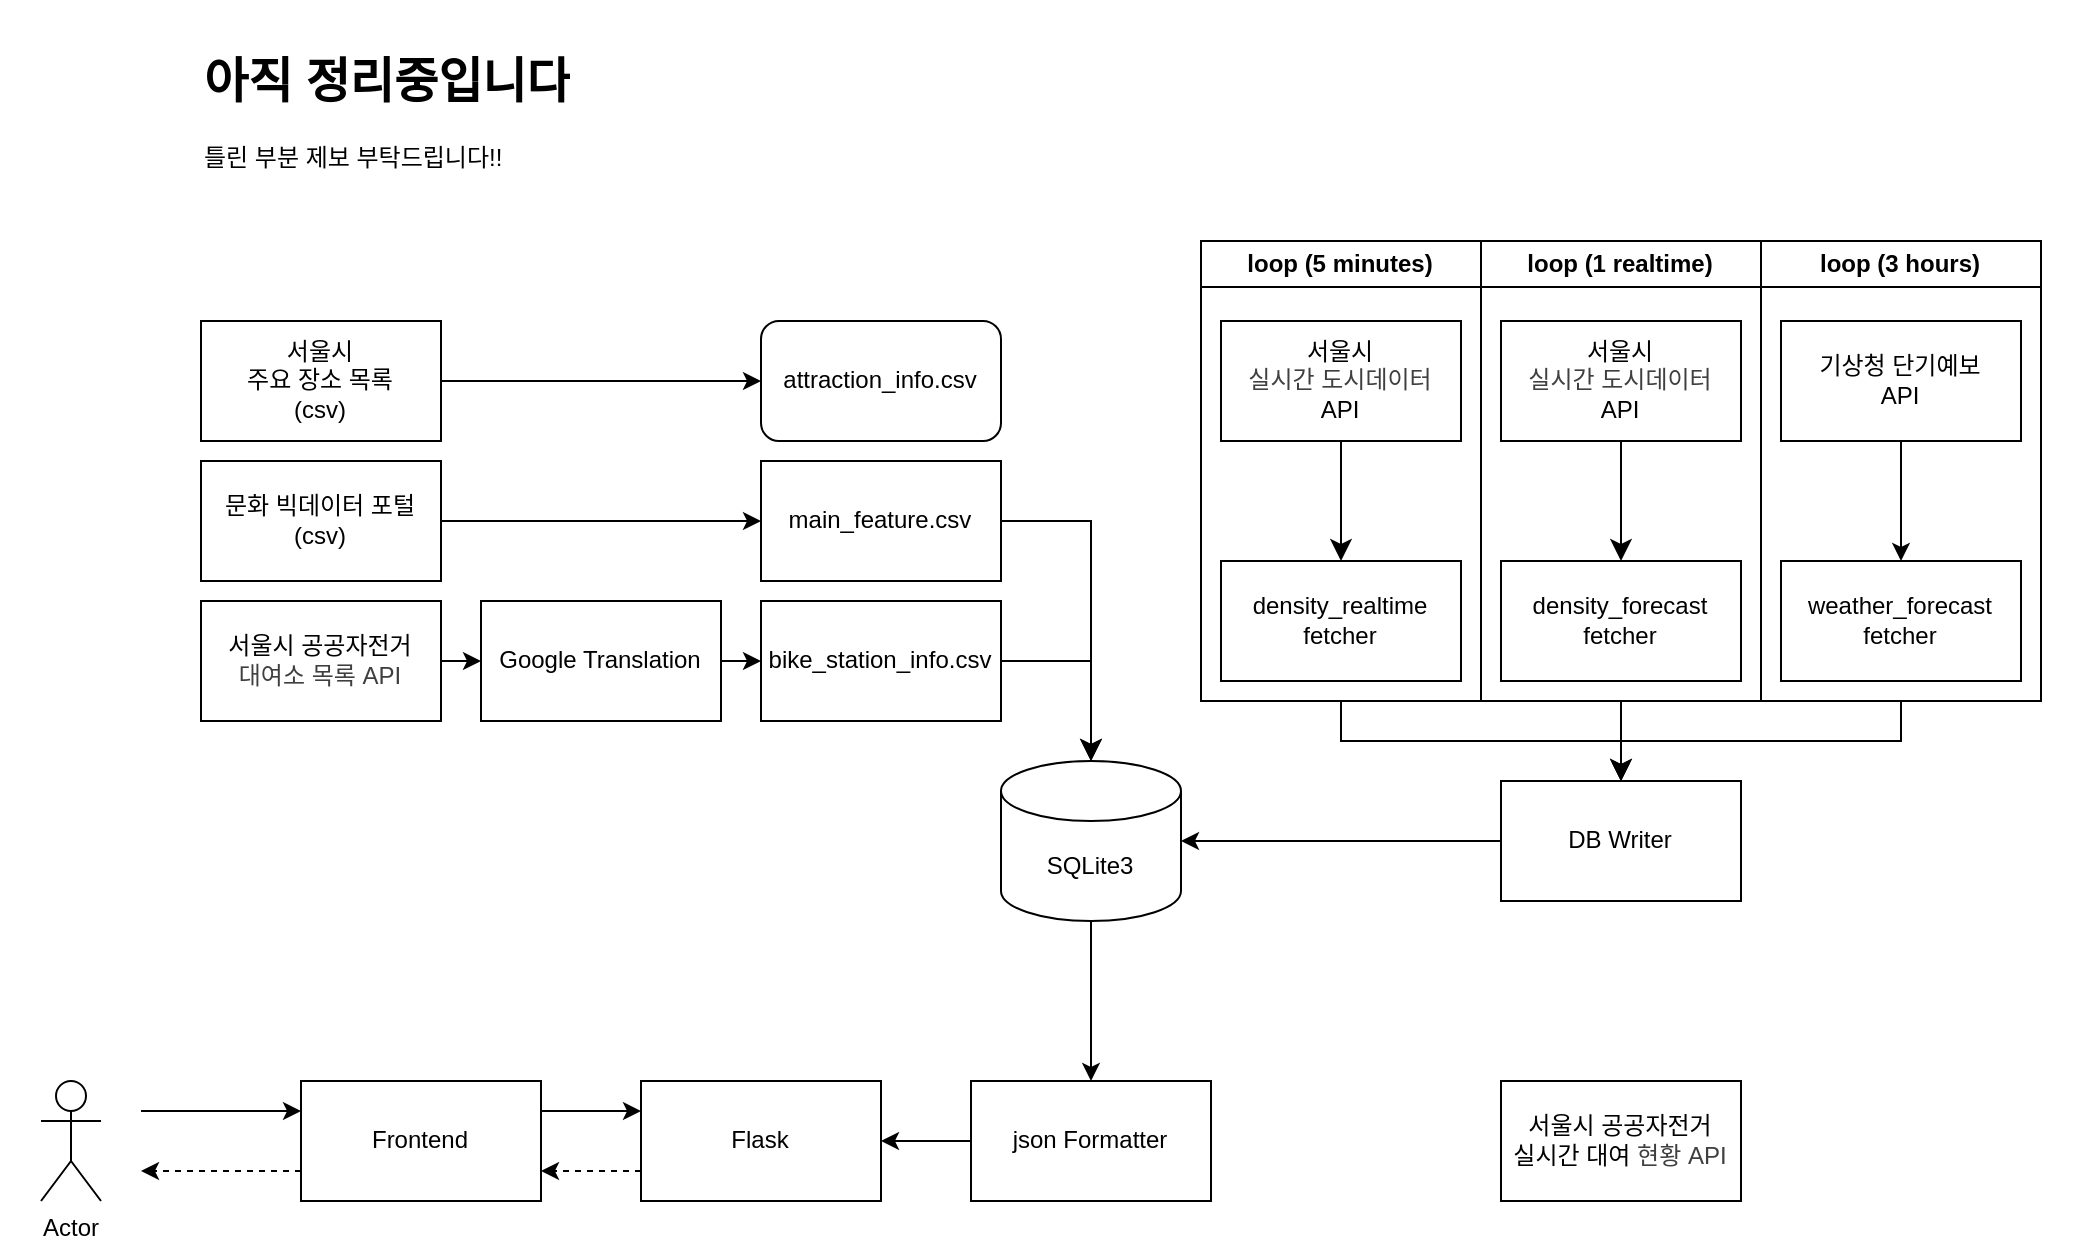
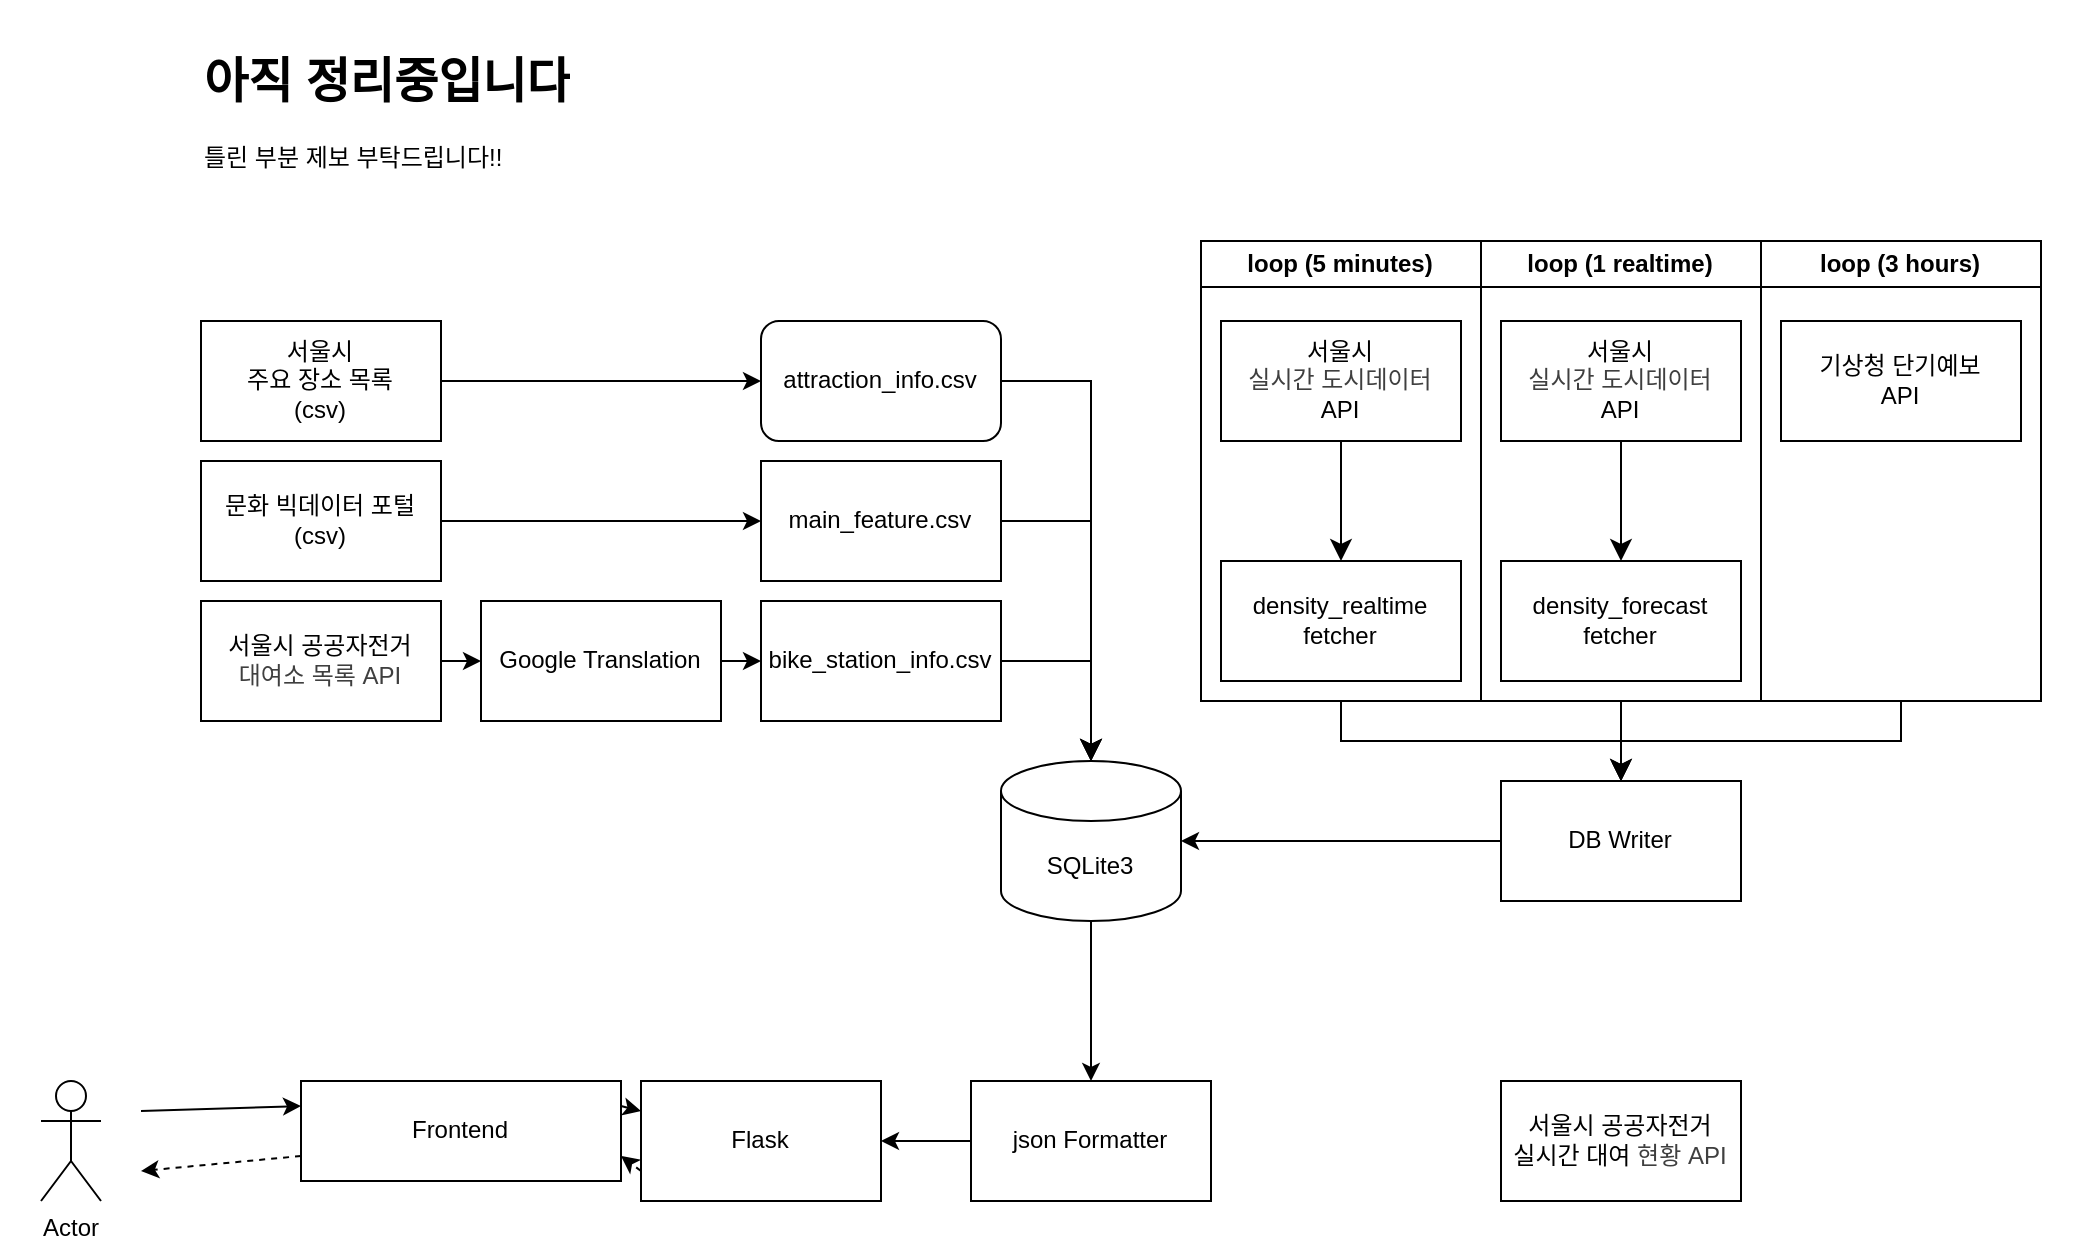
edge "attraction_info.csv" -> "SQLite3": added
edge "기상청 단기예보 API" -> "weather_forecast fetcher": removed
node "weather_forecast fetcher": removed
node "Frontend": size 240x120 -> 320x100
